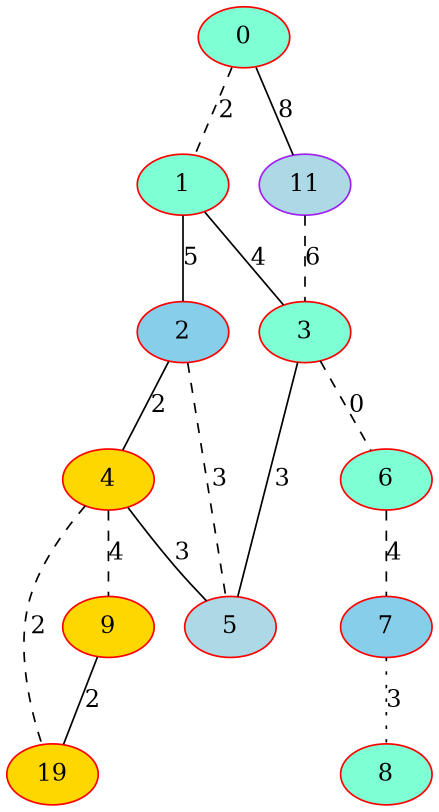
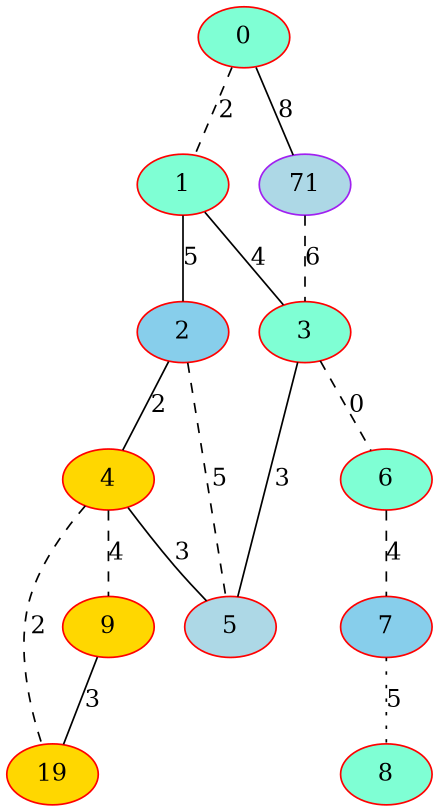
node "11": label "11" -> "71"
edge "2" -- "5": label "3" -> "5"
edge "9" -- "19": label "2" -> "3"
edge "7" -- "8": label "3" -> "5"
